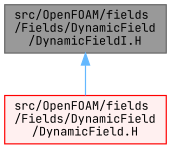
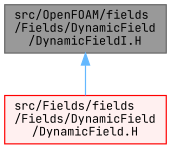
node "src/OpenFOAM/fields /Fields/DynamicField /DynamicField.H": label "src/OpenFOAM/fields /Fields/DynamicField /DynamicField.H" -> "src/Fields/fields /Fields/DynamicField /DynamicField.H"
